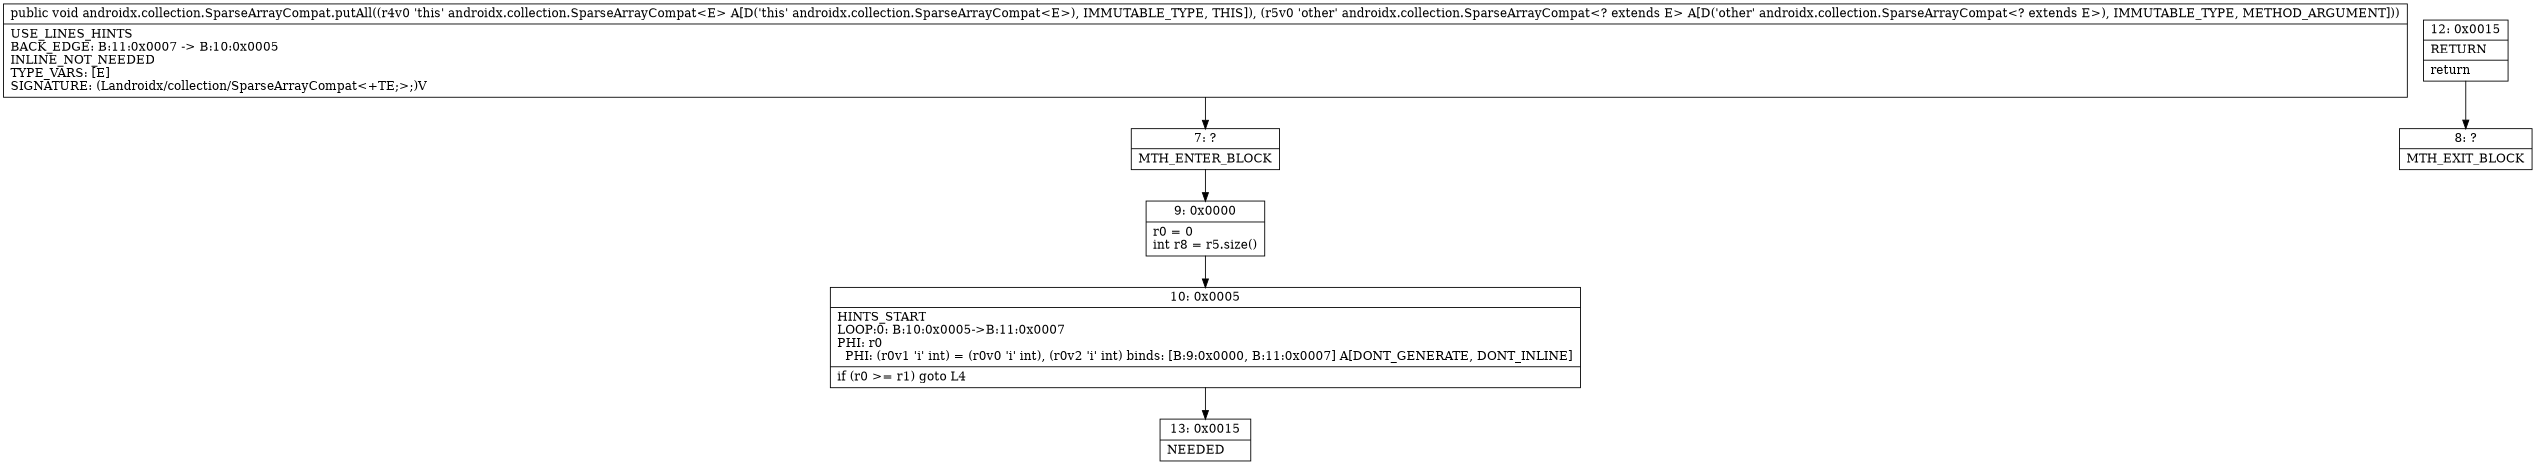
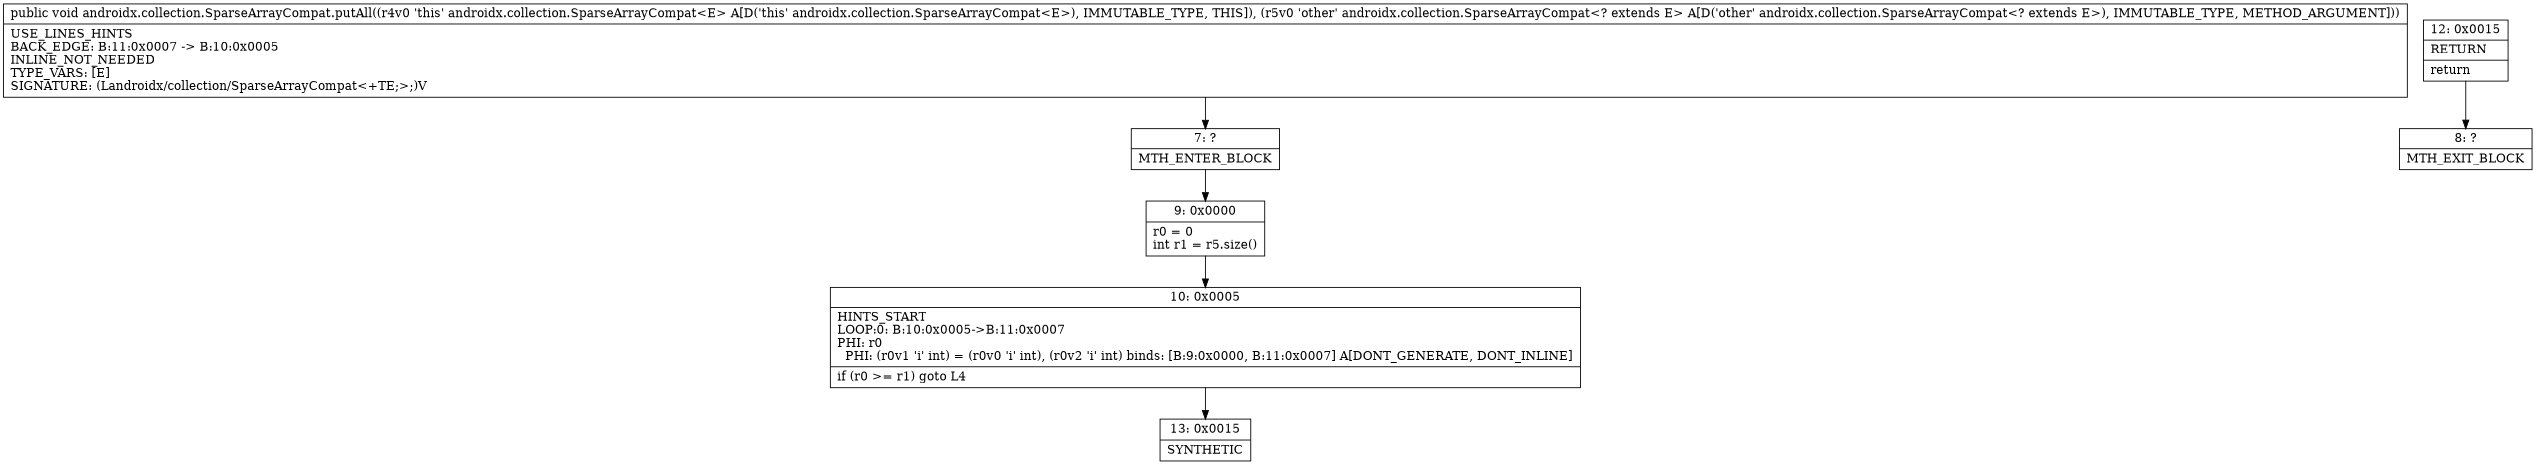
node "9: 0x0000": text "int r8 = r5.size()" -> "int r1 = r5.size()"
node "13: 0x0015": text "NEEDED" -> "SYNTHETIC"
